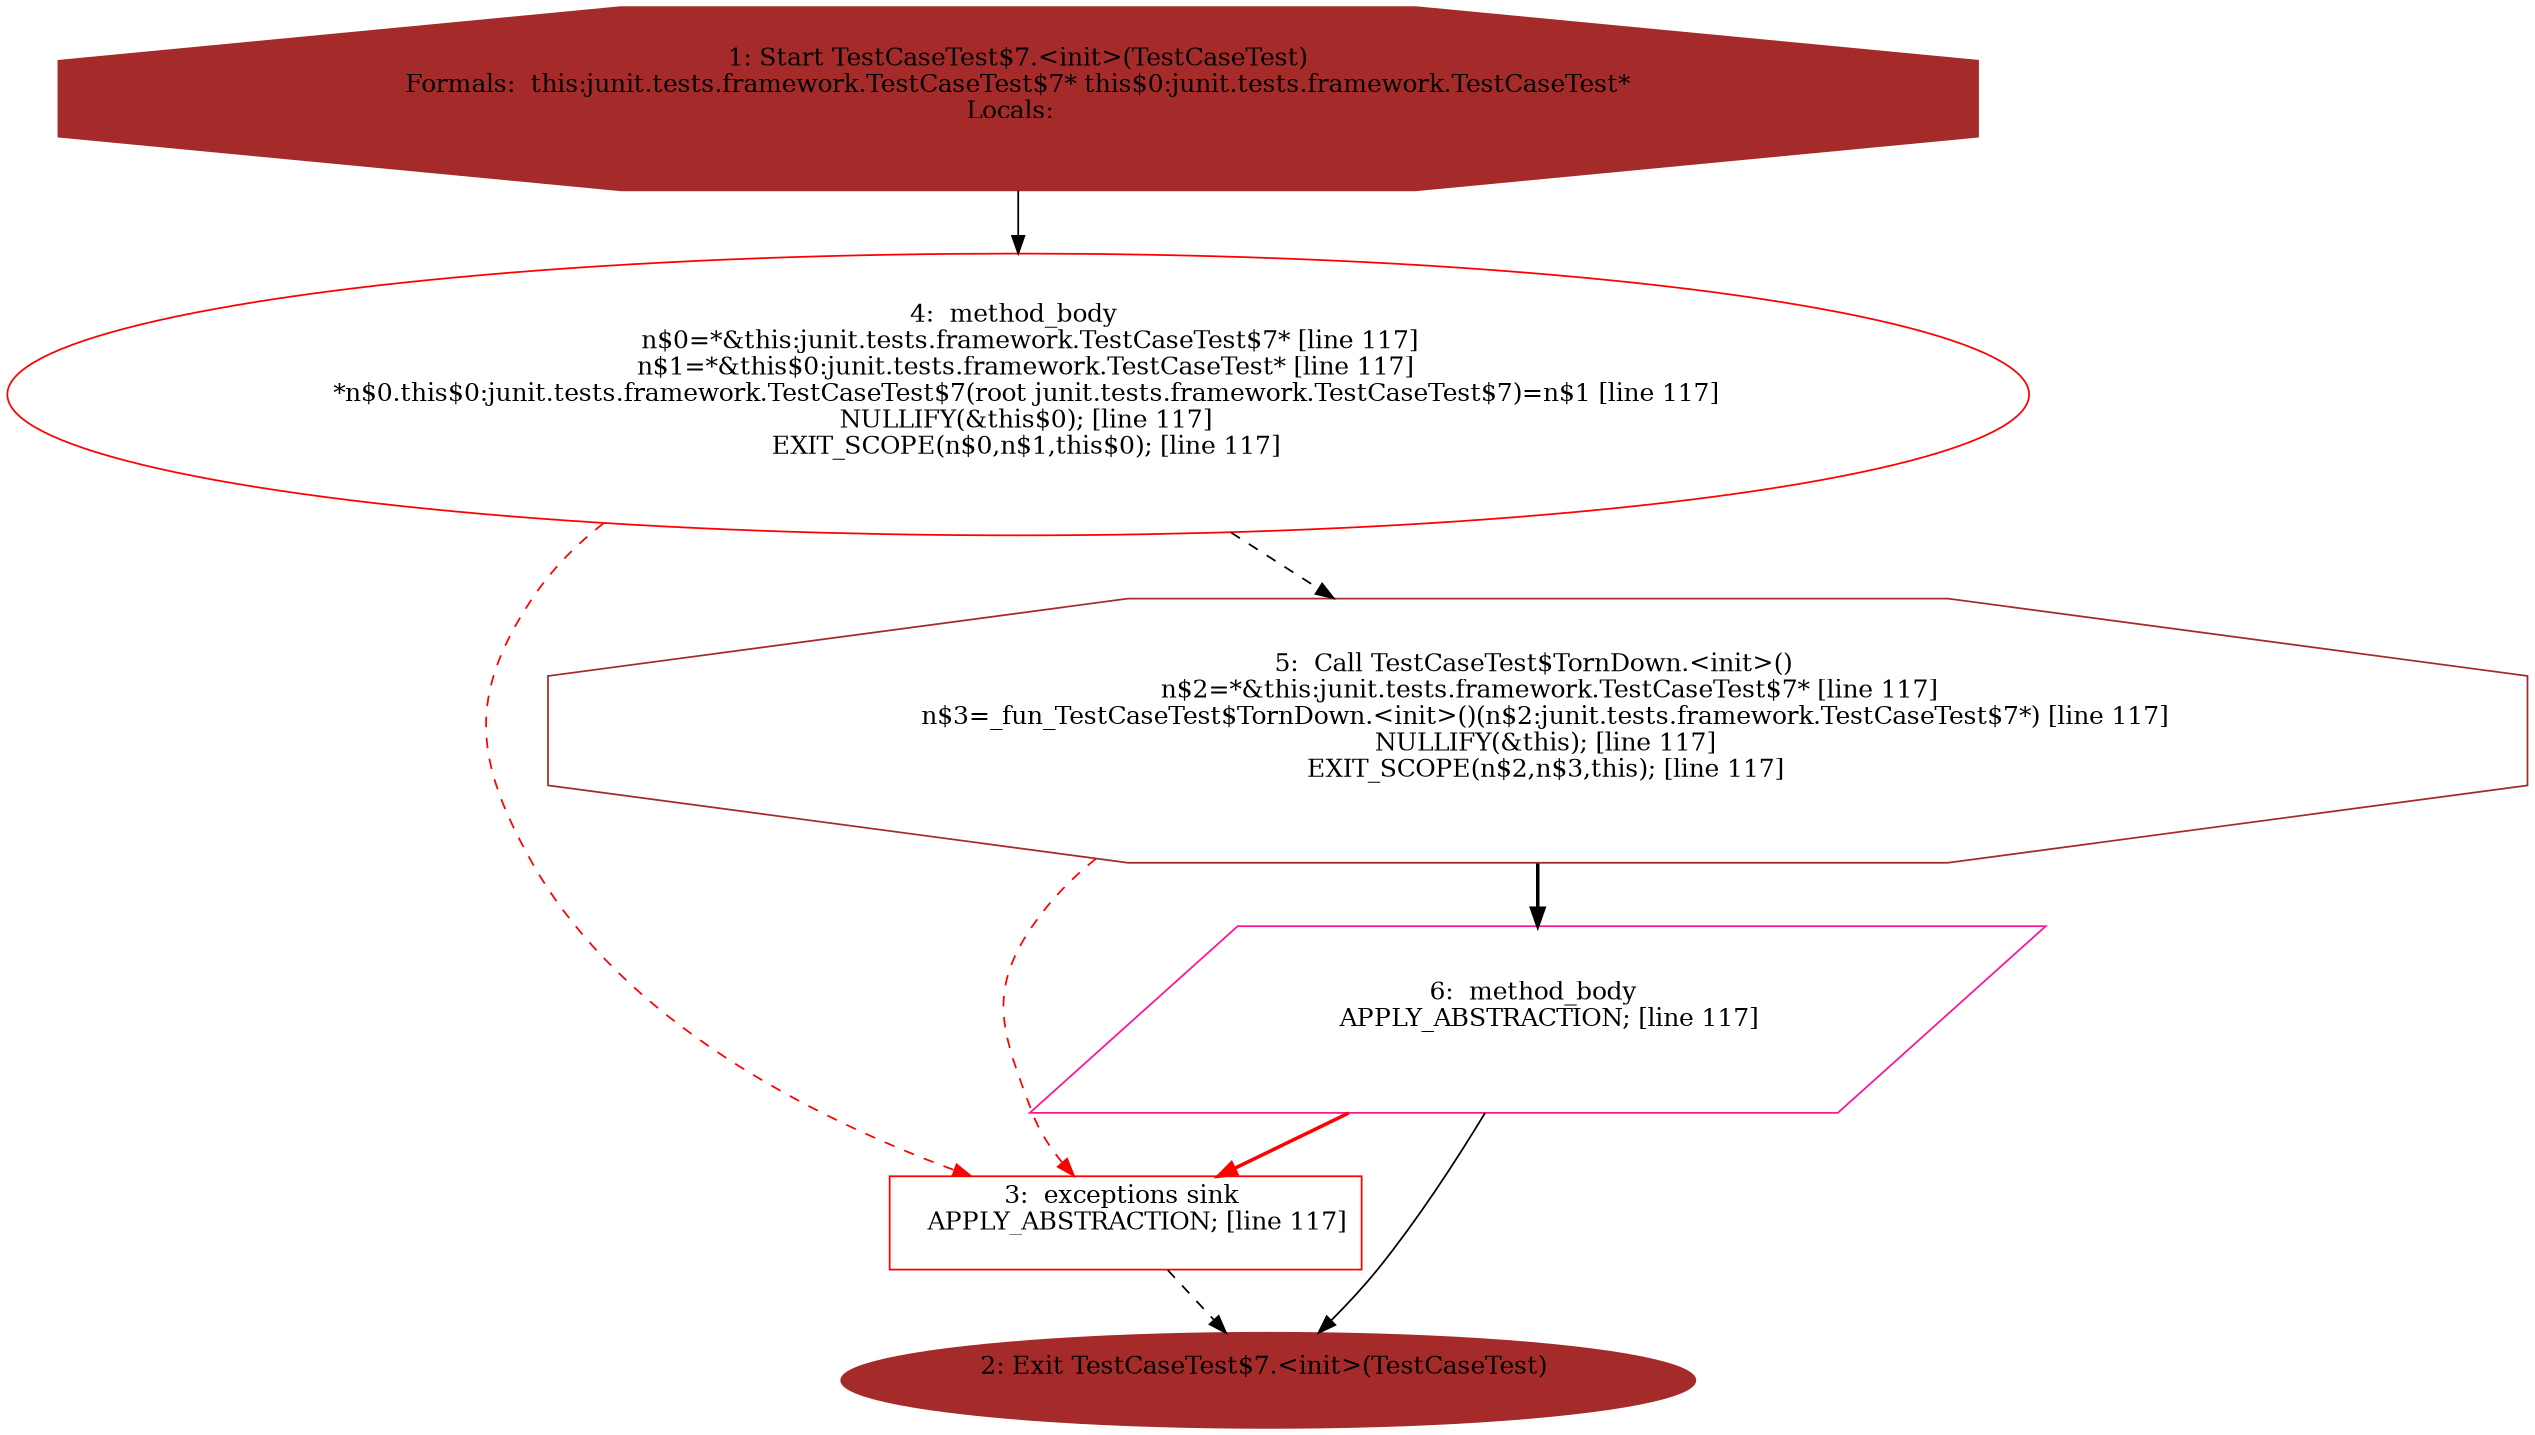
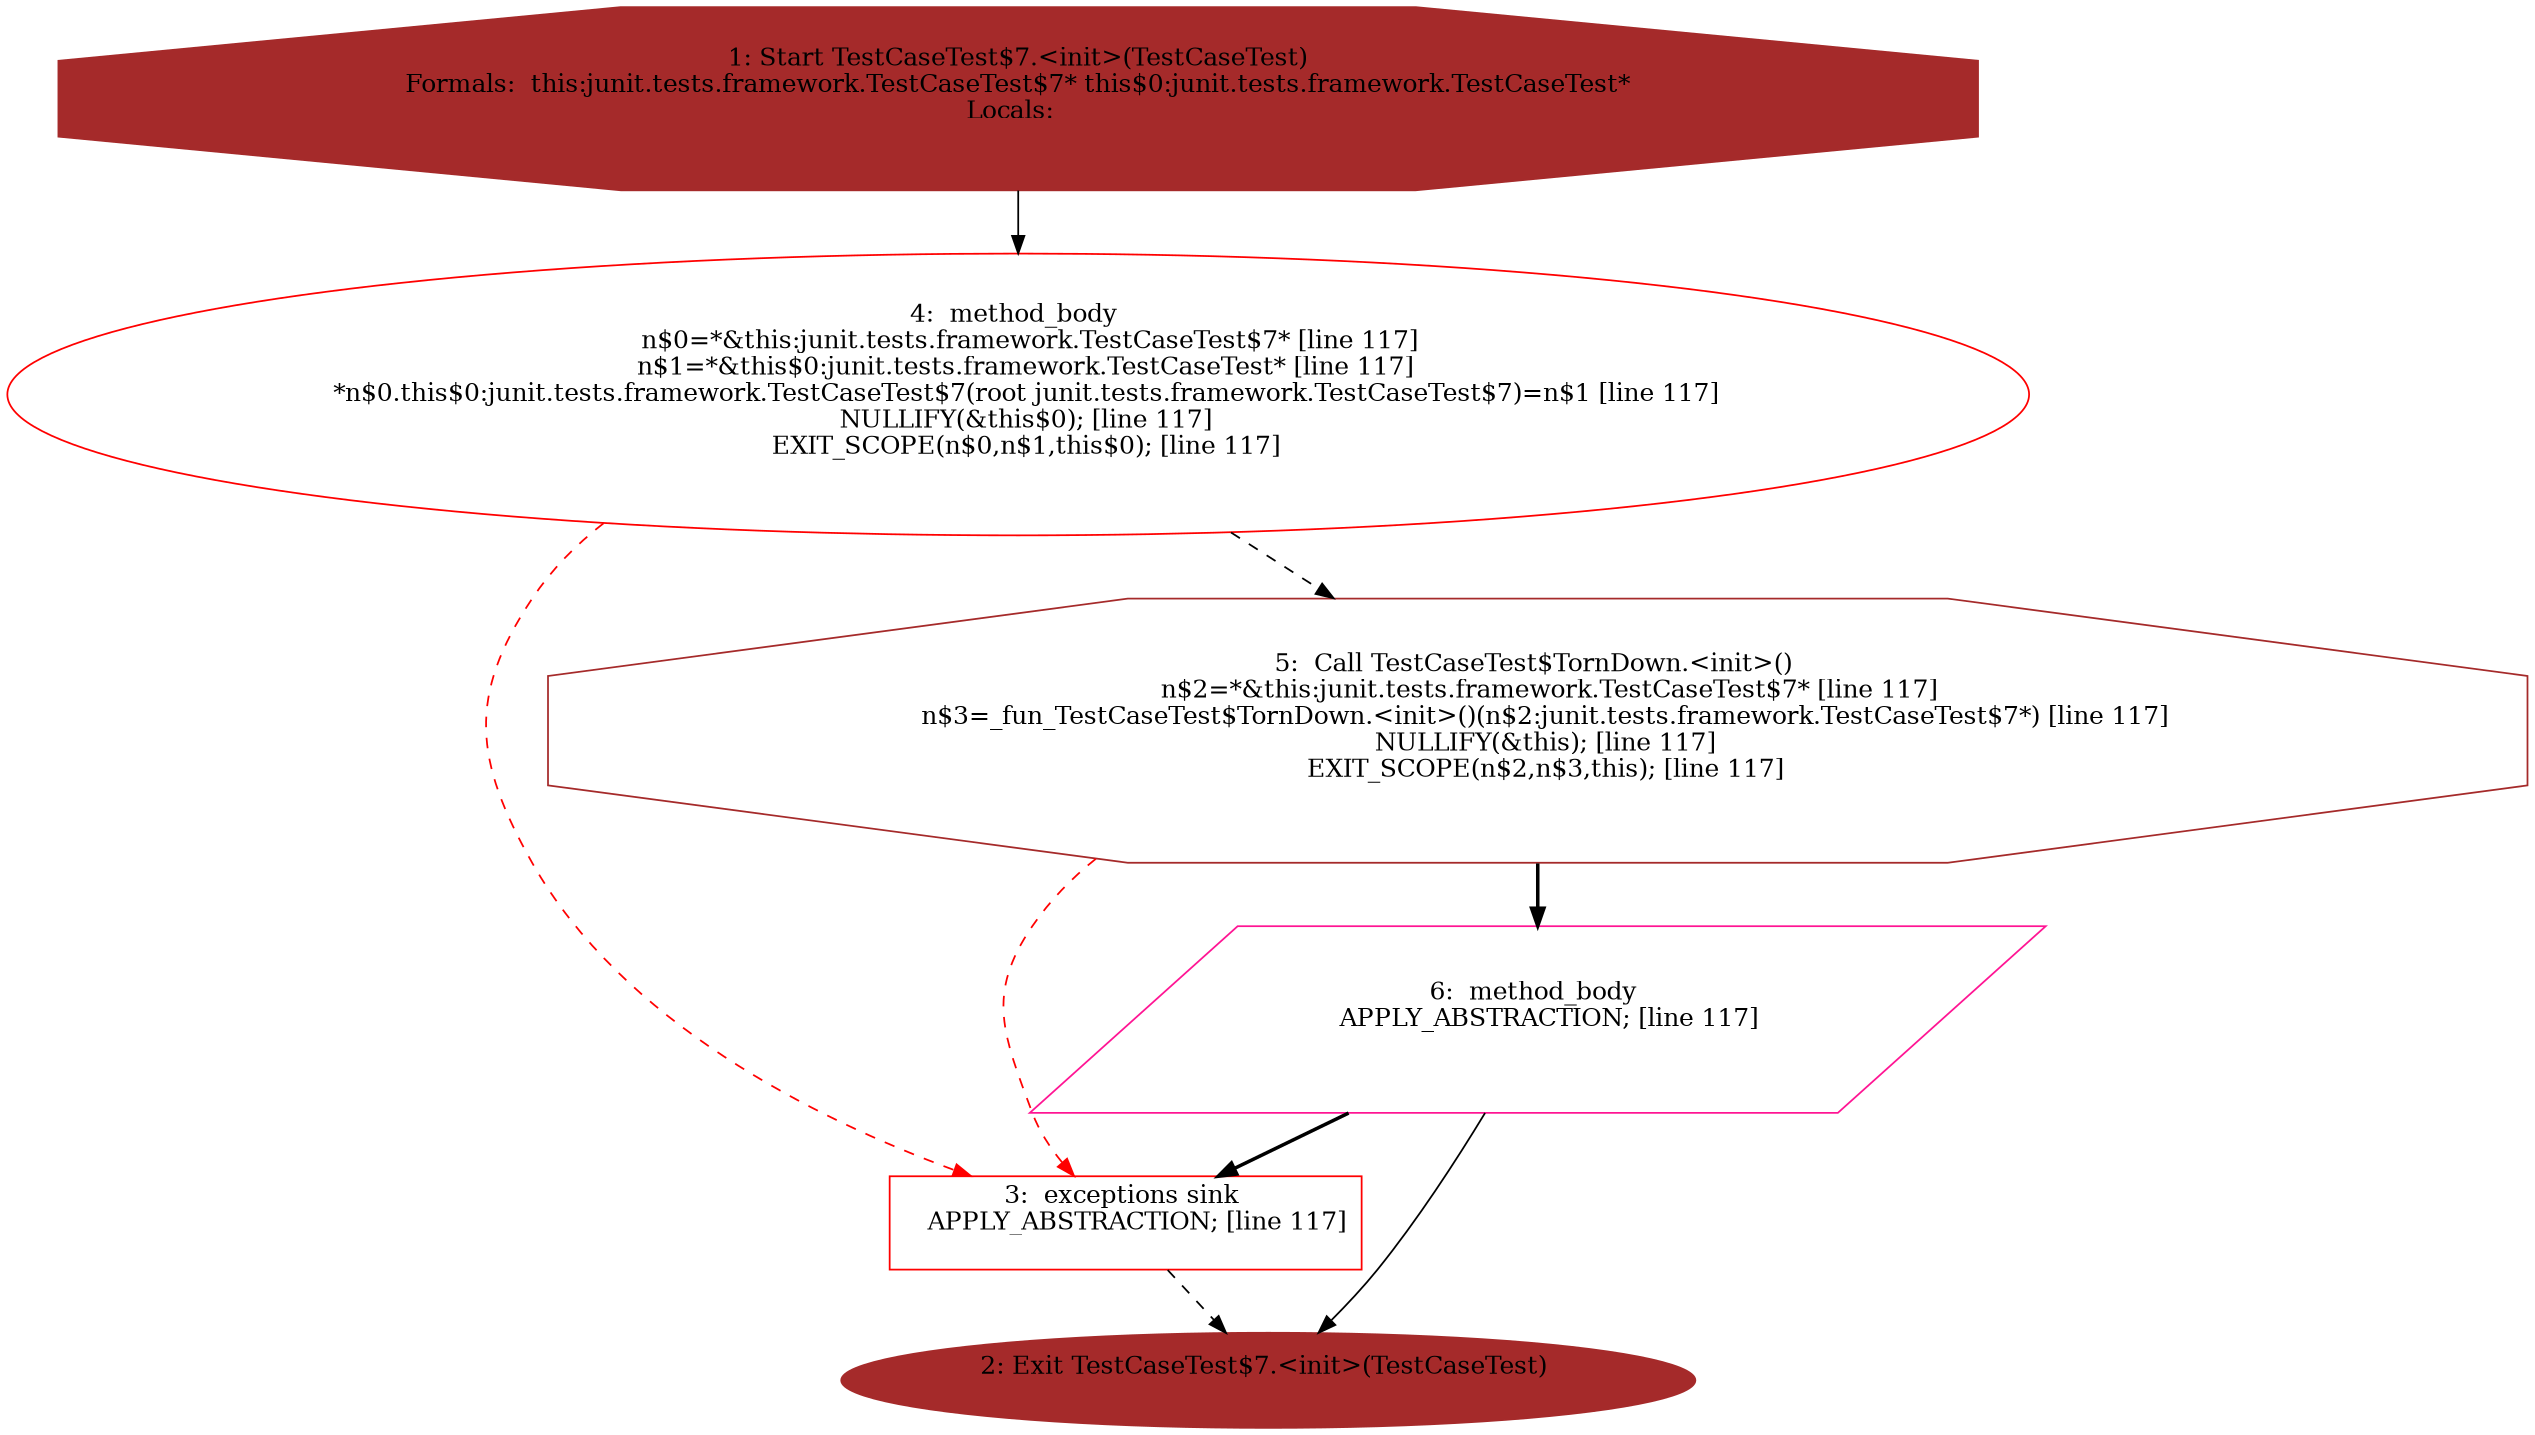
edge "6:  method_body APPLY_ABSTRACTION; [line 117]" -> "3:  exceptions sink APPLY_ABSTRACTION; [line 117]": color red -> black
